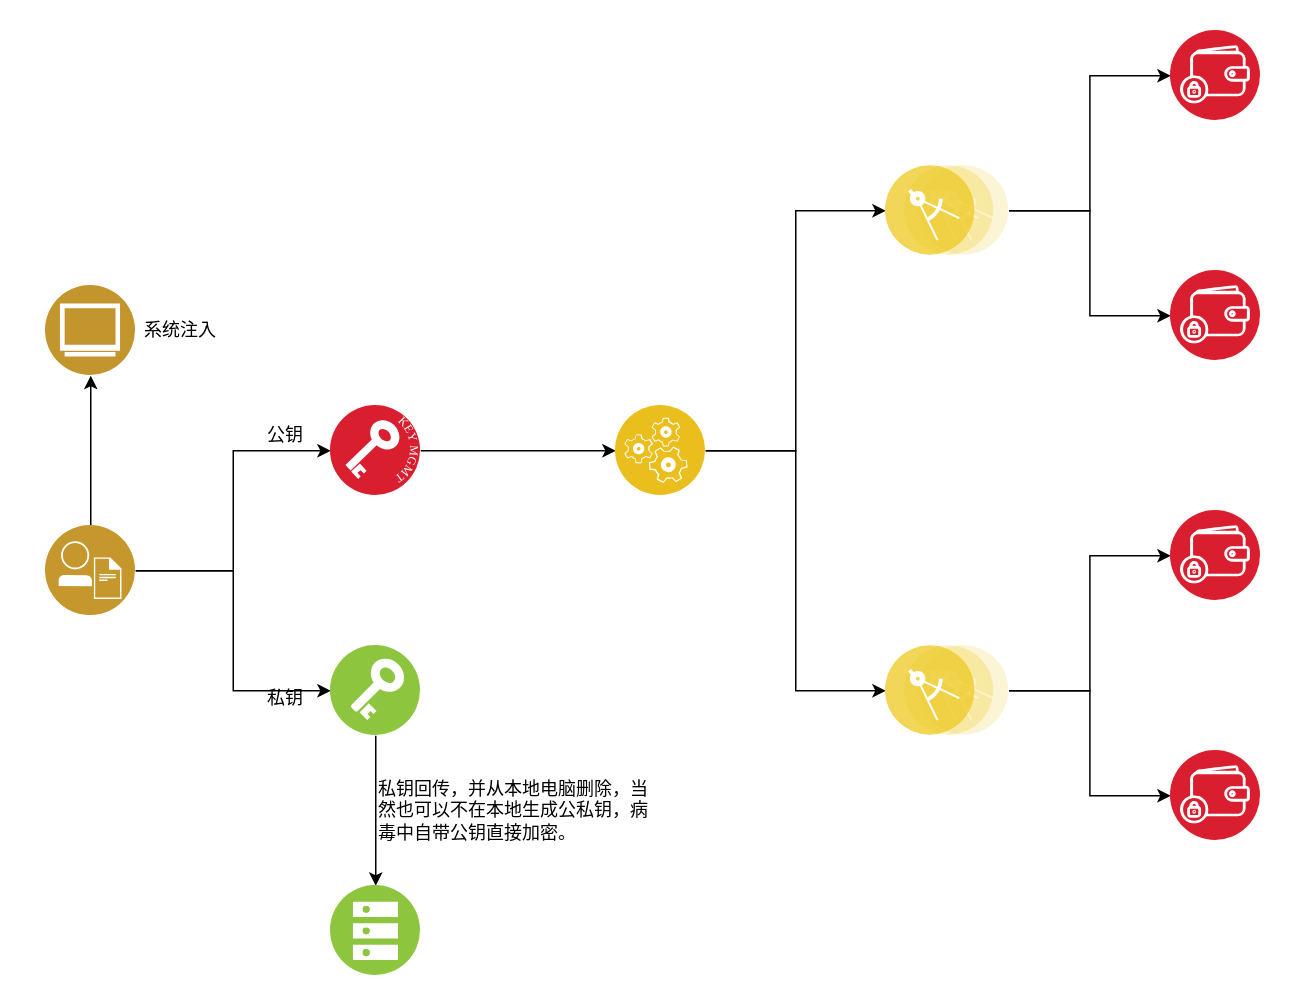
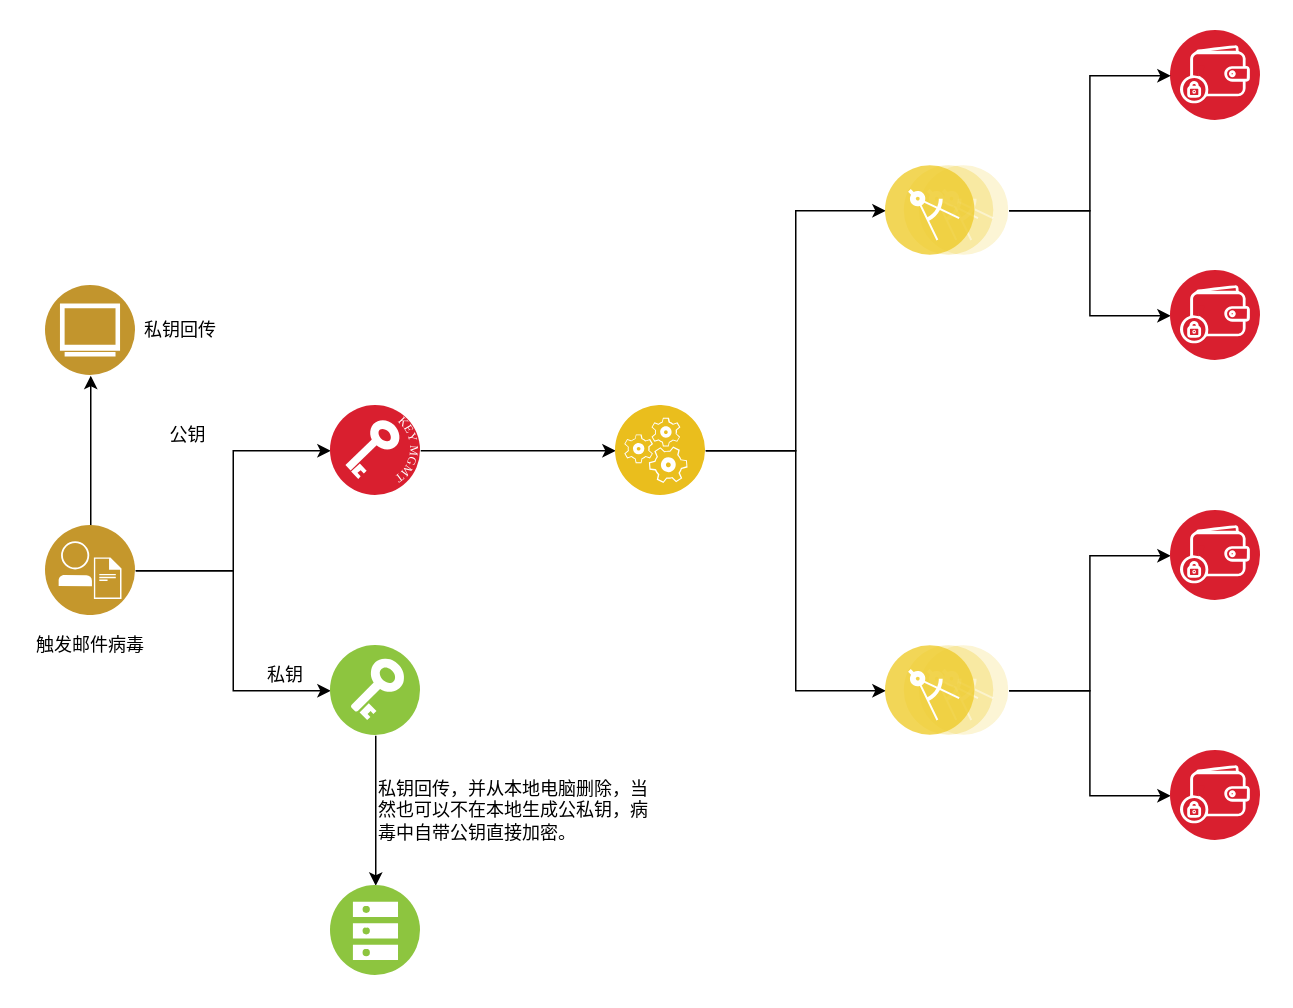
node "系统注入": label "系统注入" -> "私钥回传"
node "公钥": moved (286, 436) -> (188, 436)
node "触发邮件病毒": added
node "私钥": moved (286, 698) -> (286, 676)
